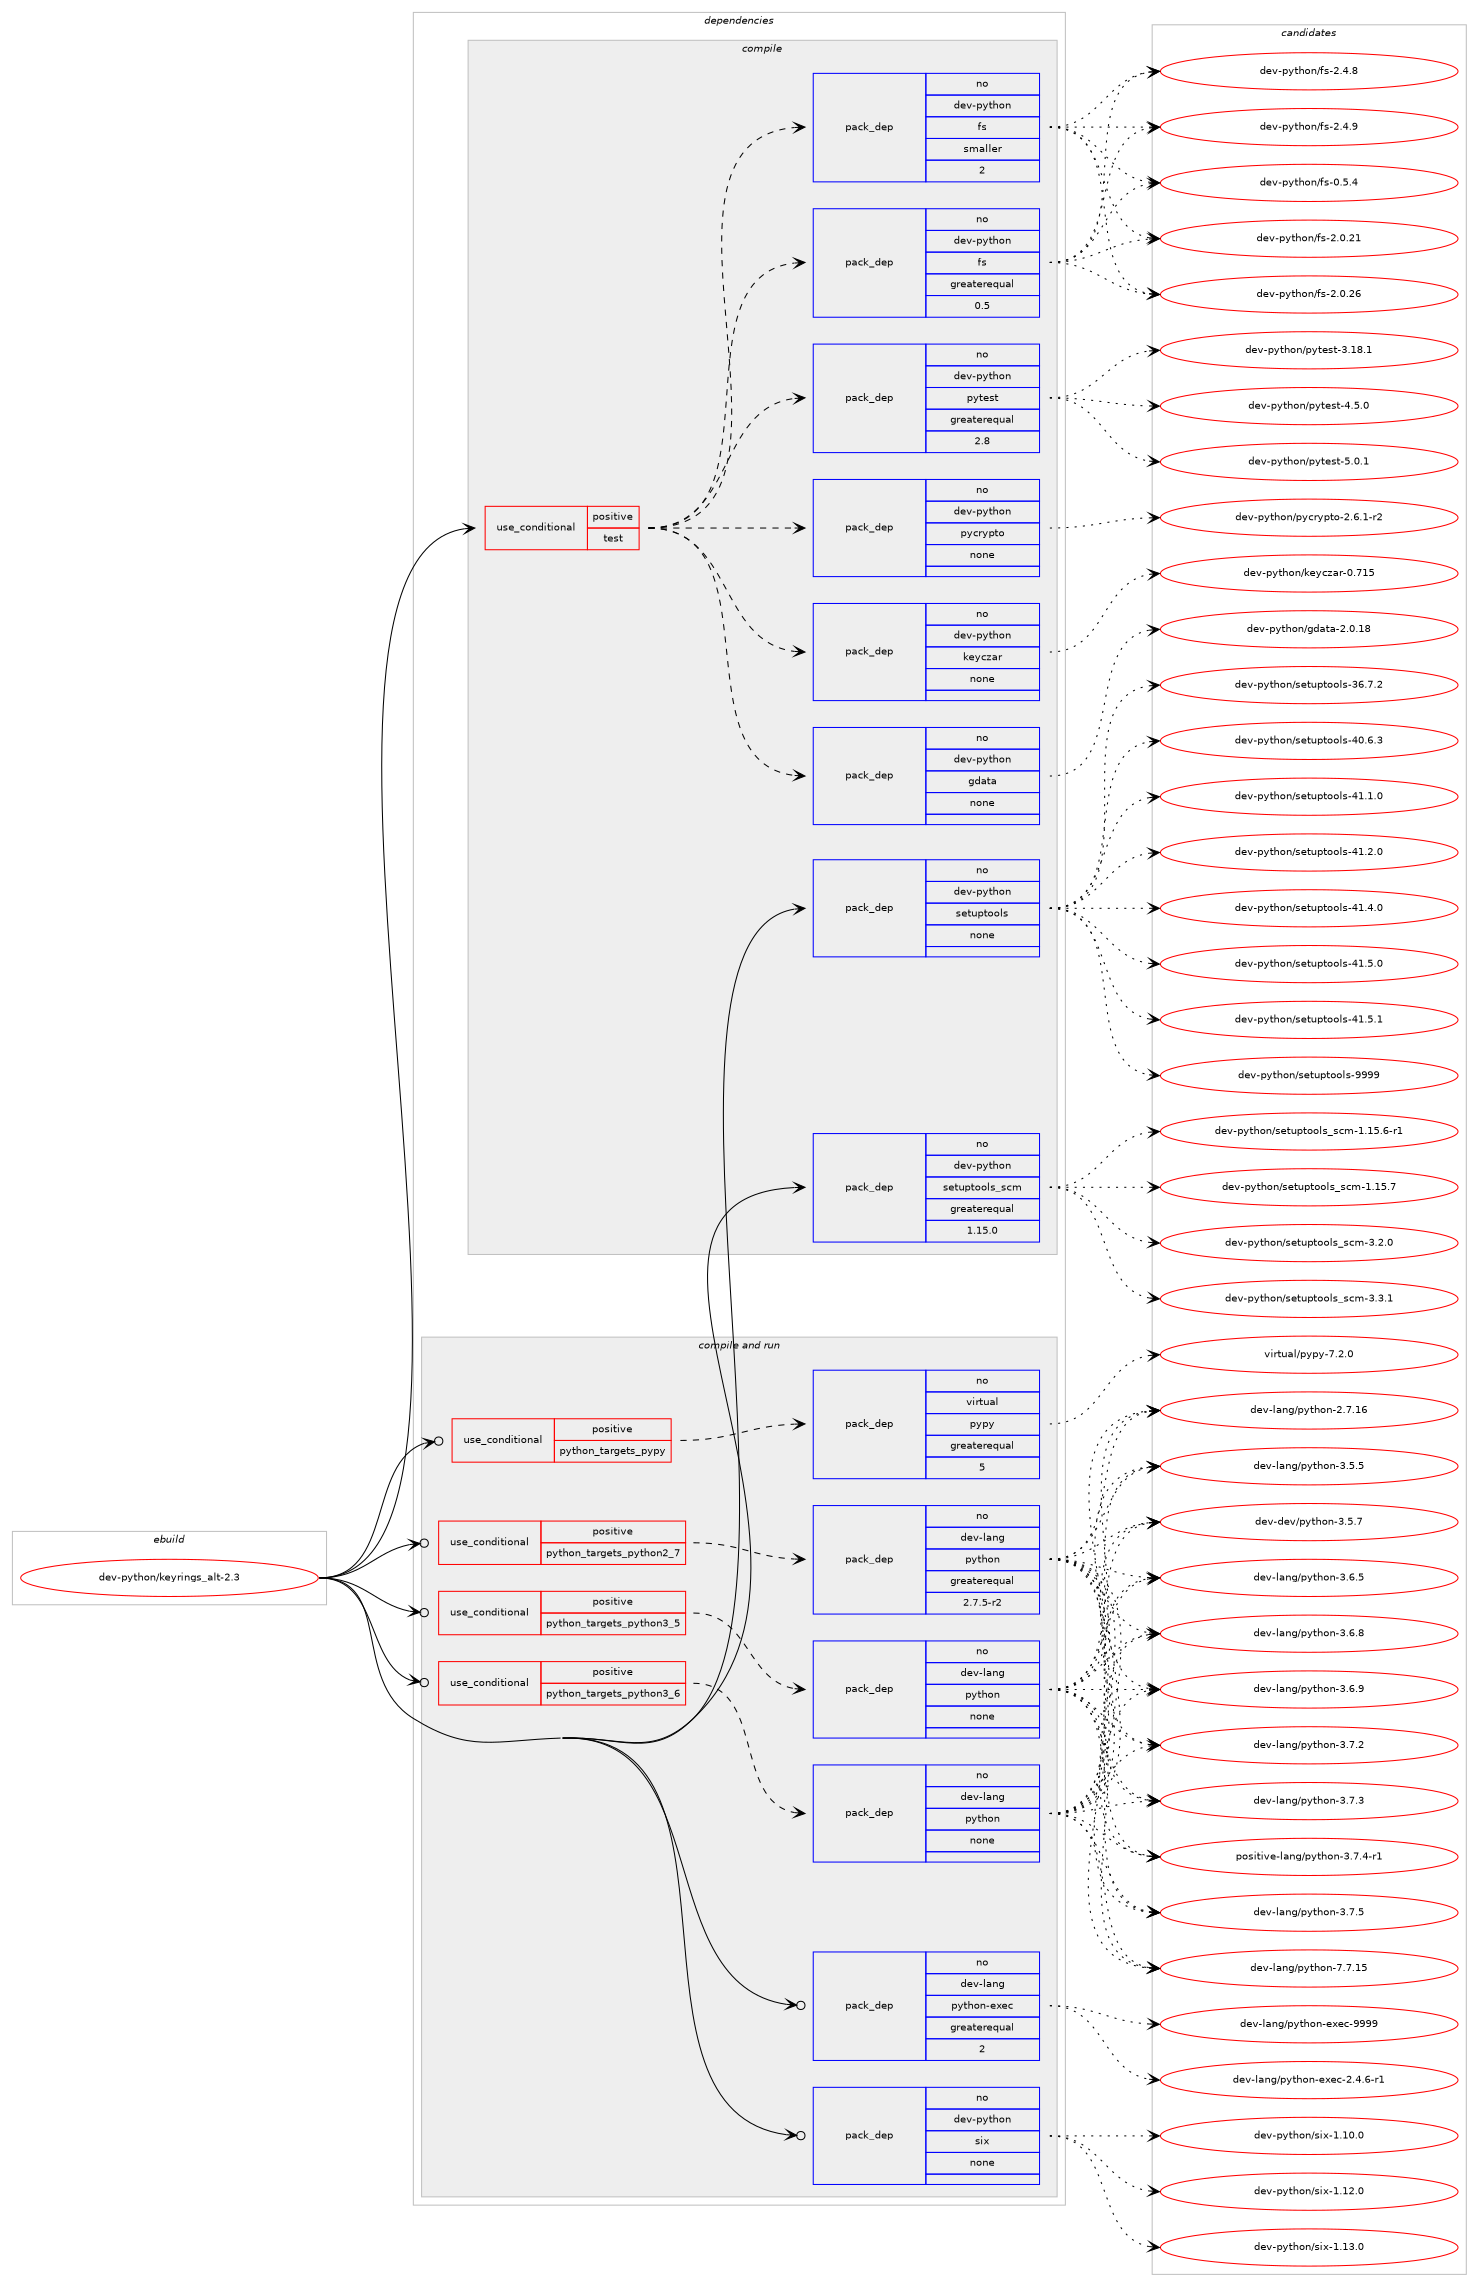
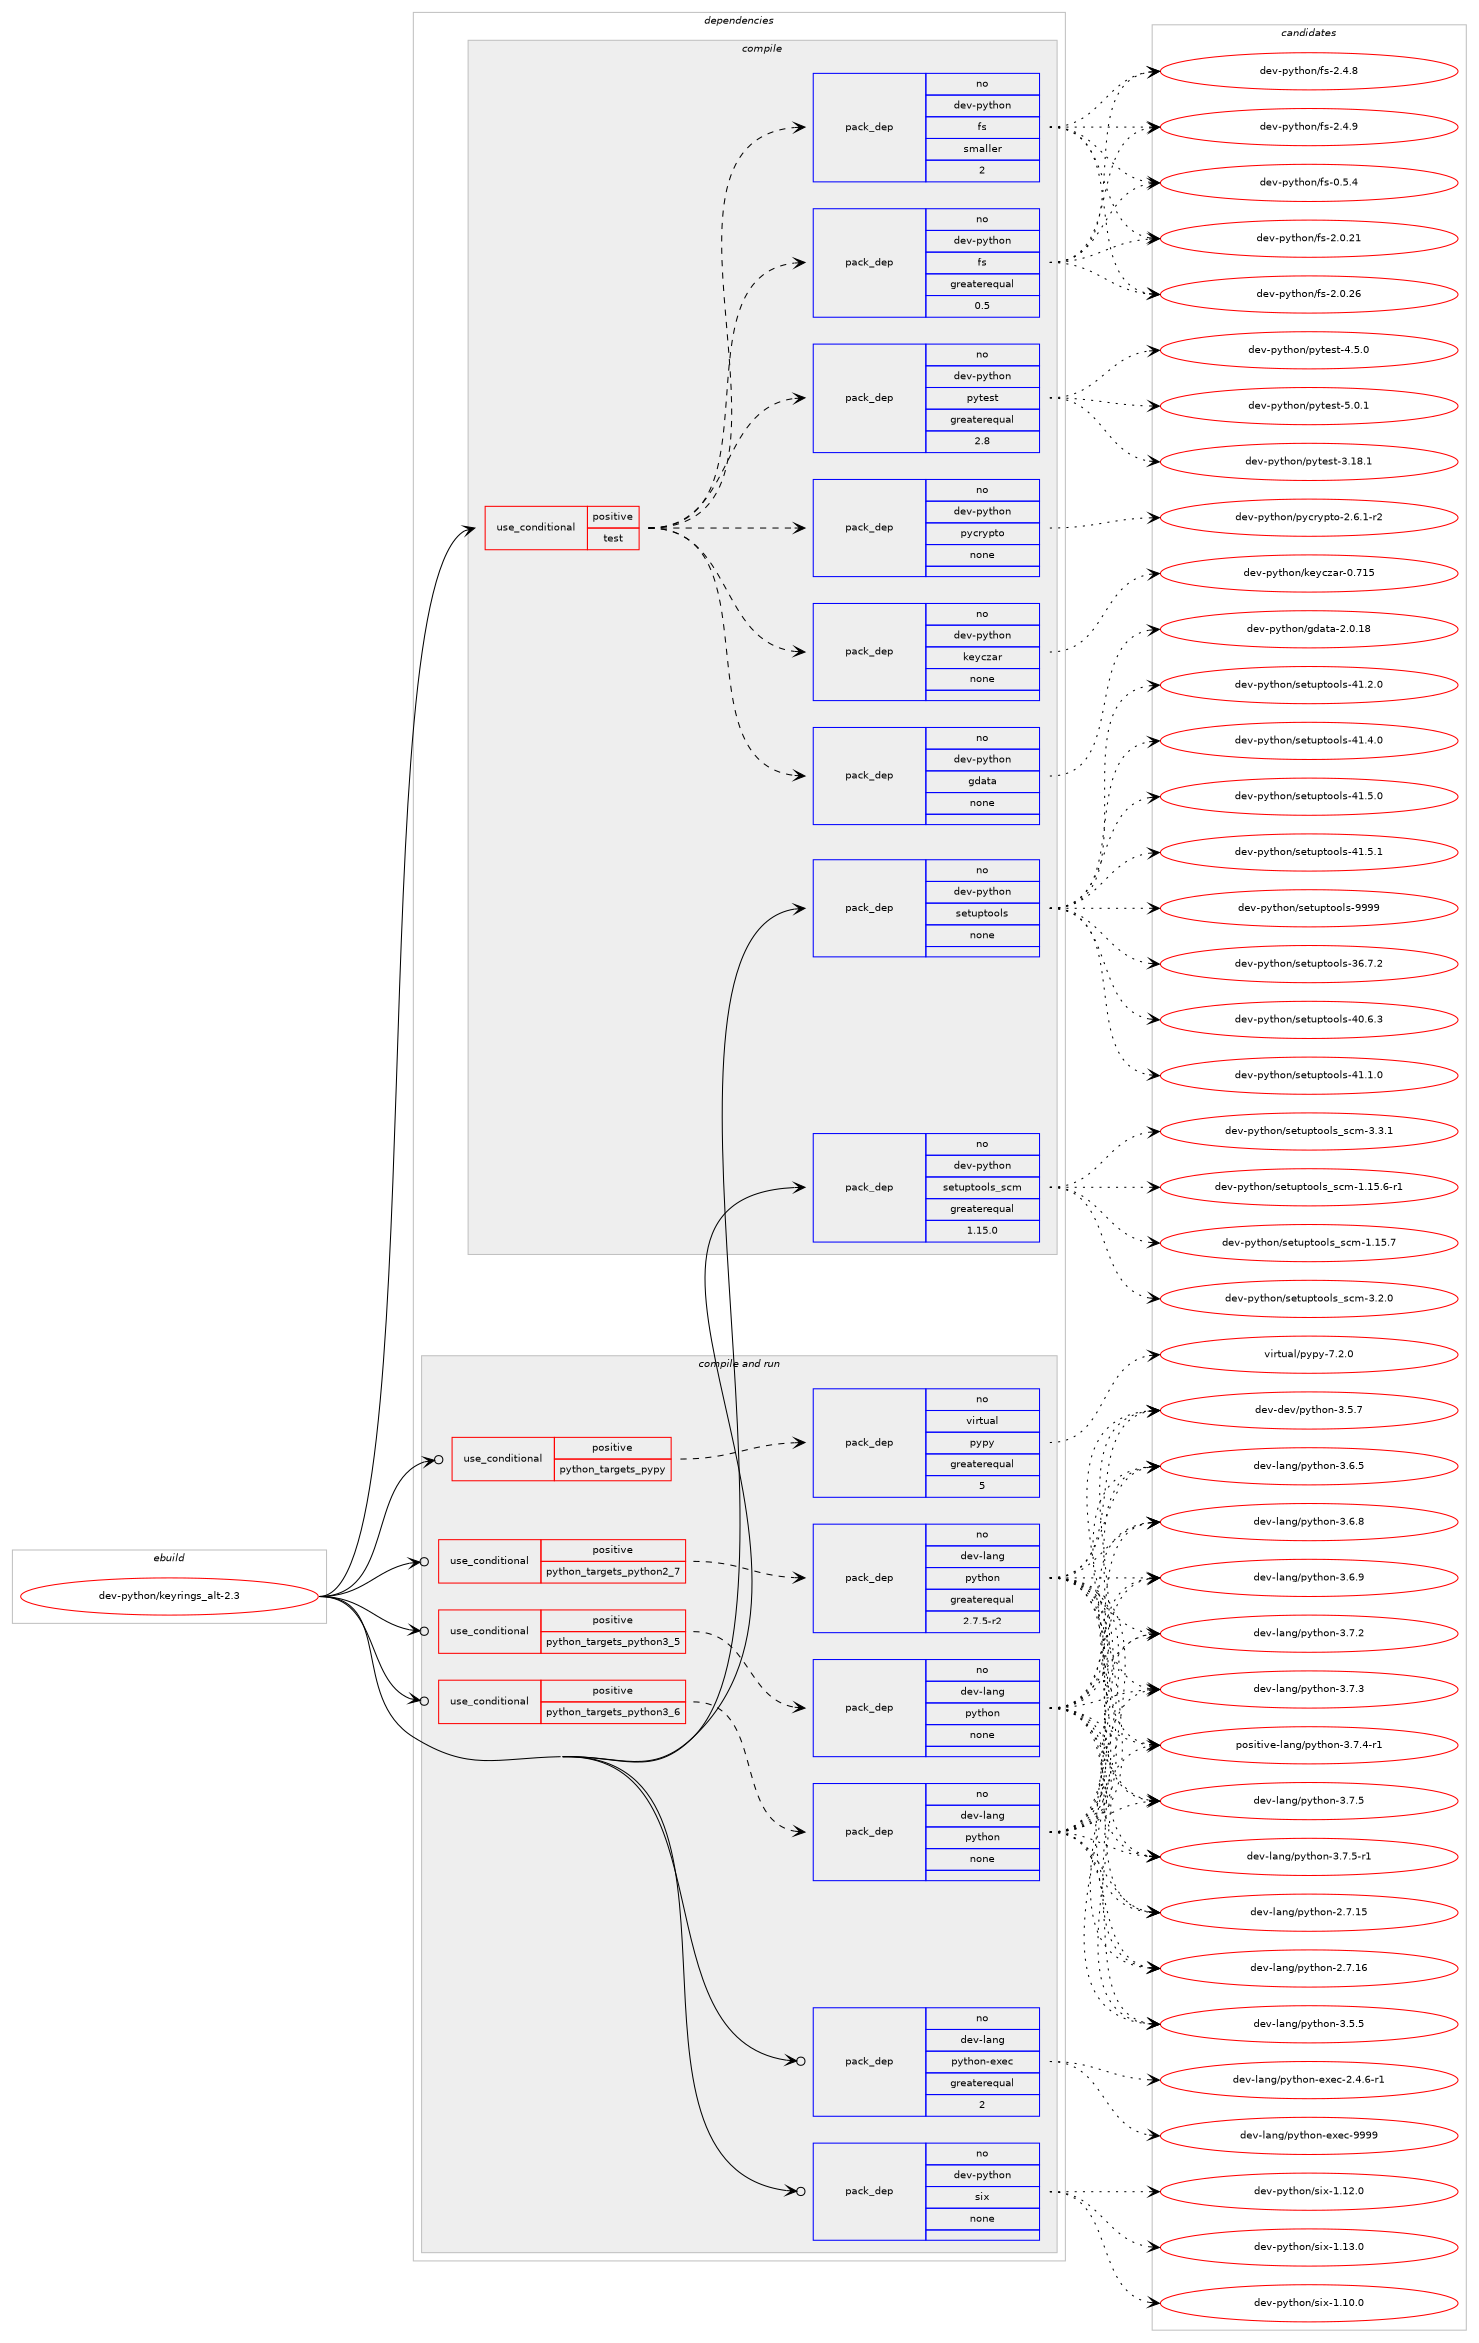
node "dev-lang/python-3.7.5-r1": added
node "dev-lang/python-7.7.15": label "dev-lang/python-7.7.15" -> "dev-lang/python-2.7.15"
